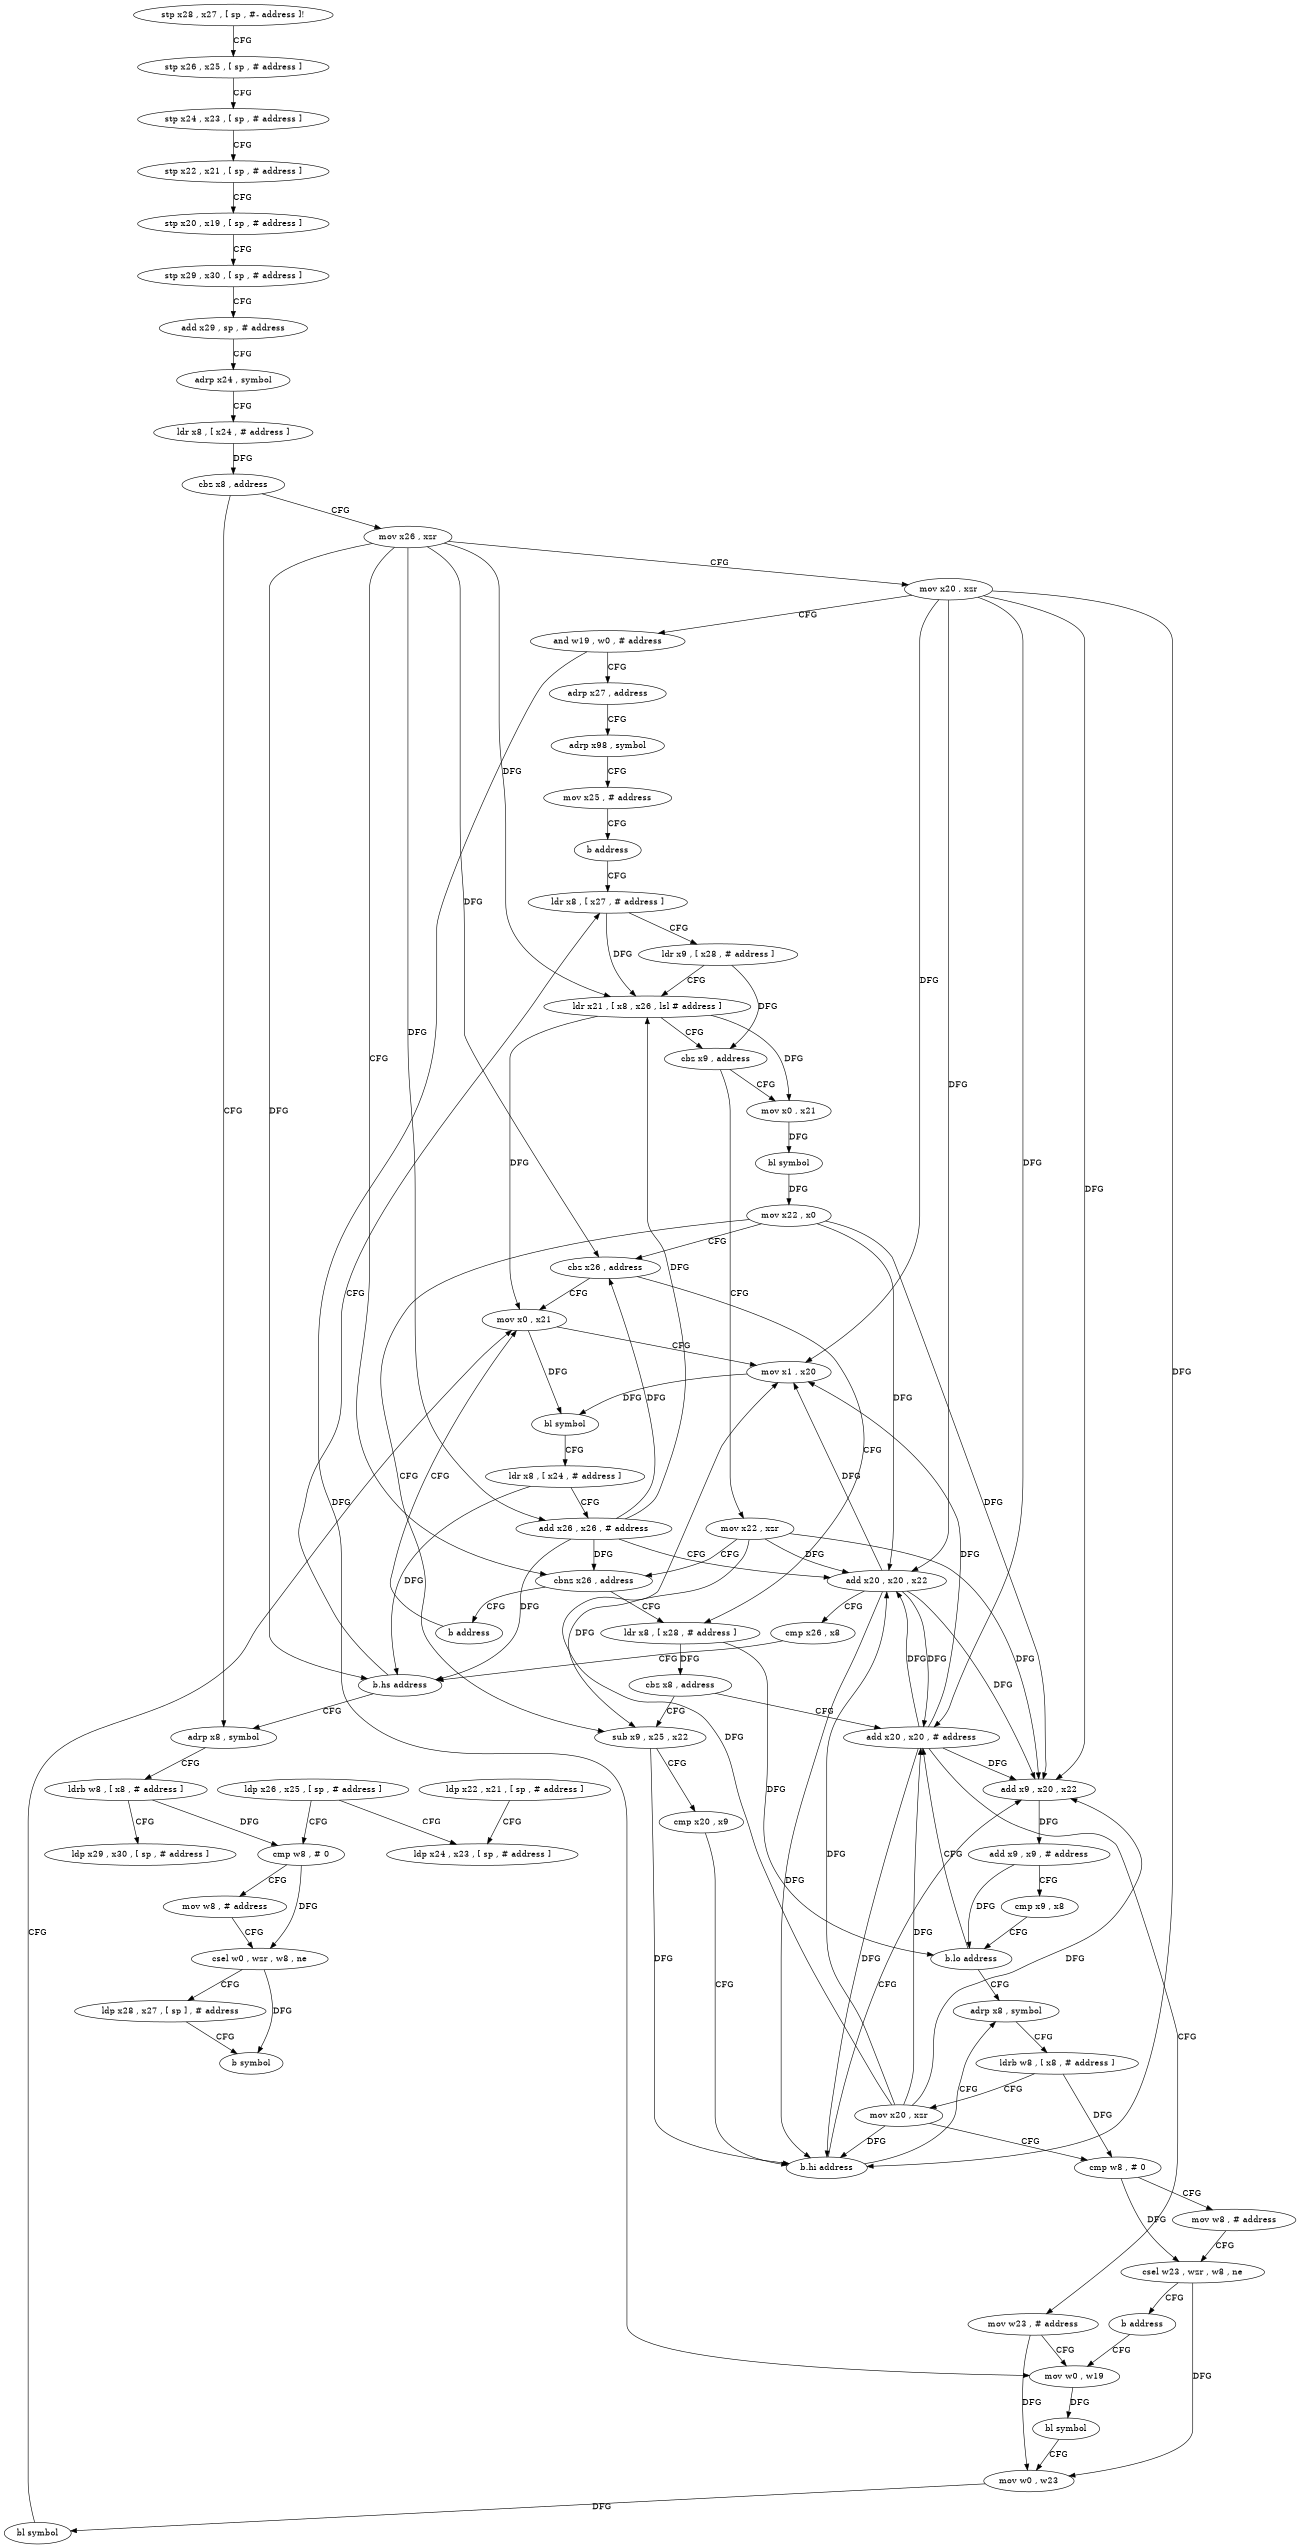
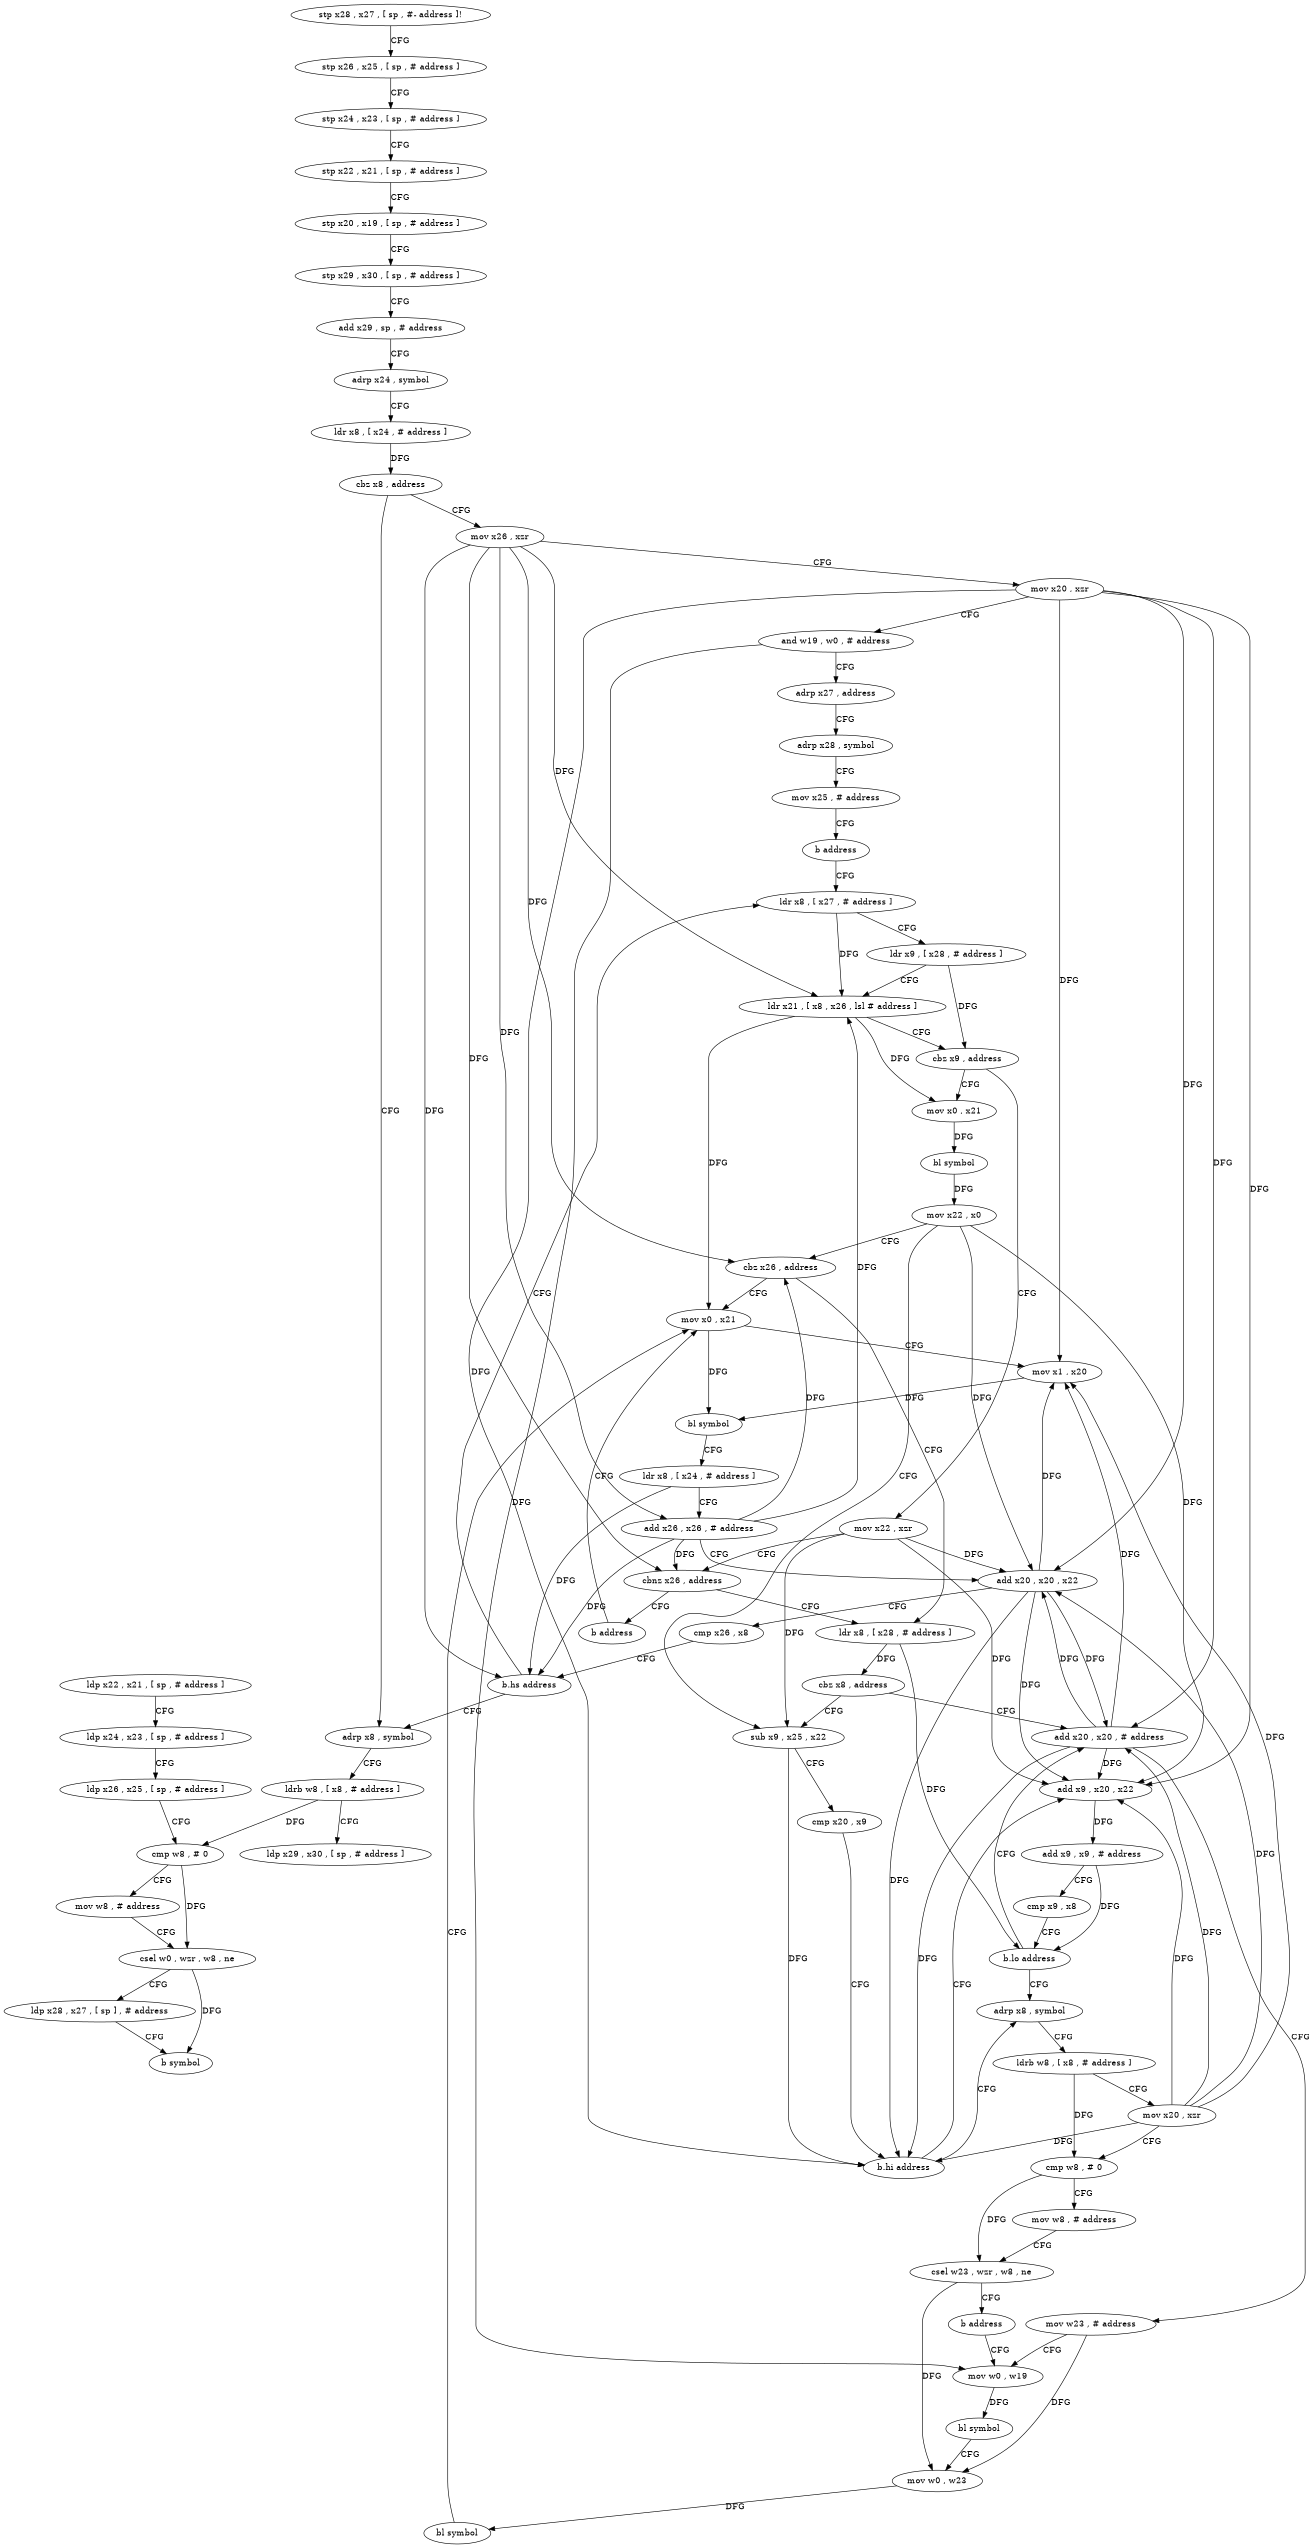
node "adrp x98 , symbol": label "adrp x98 , symbol" -> "adrp x28 , symbol"
edge "mov x26 , xzr" -> "cbnz x26 , address": label "CFG" -> "DFG"
edge "ldp x26 , x25 , [ sp , # address ]" -> "ldp x24 , x23 , [ sp , # address ]": reversed
